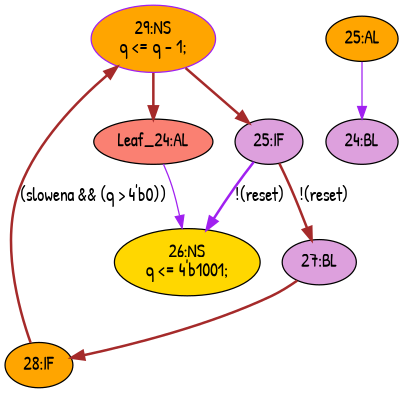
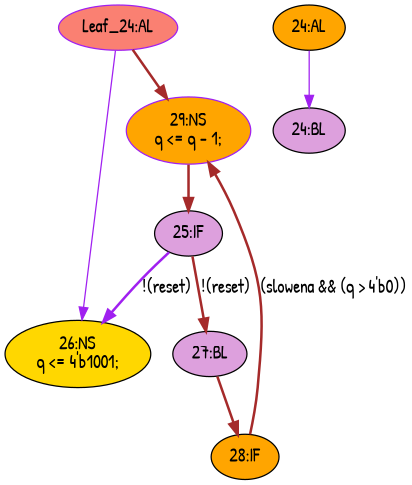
node "25:AL": label "25:AL" -> "24:AL"
edge "29:NS q <= q - 1;" -> "Leaf_24:AL": reversed
node "Leaf_24:AL": color black -> purple
